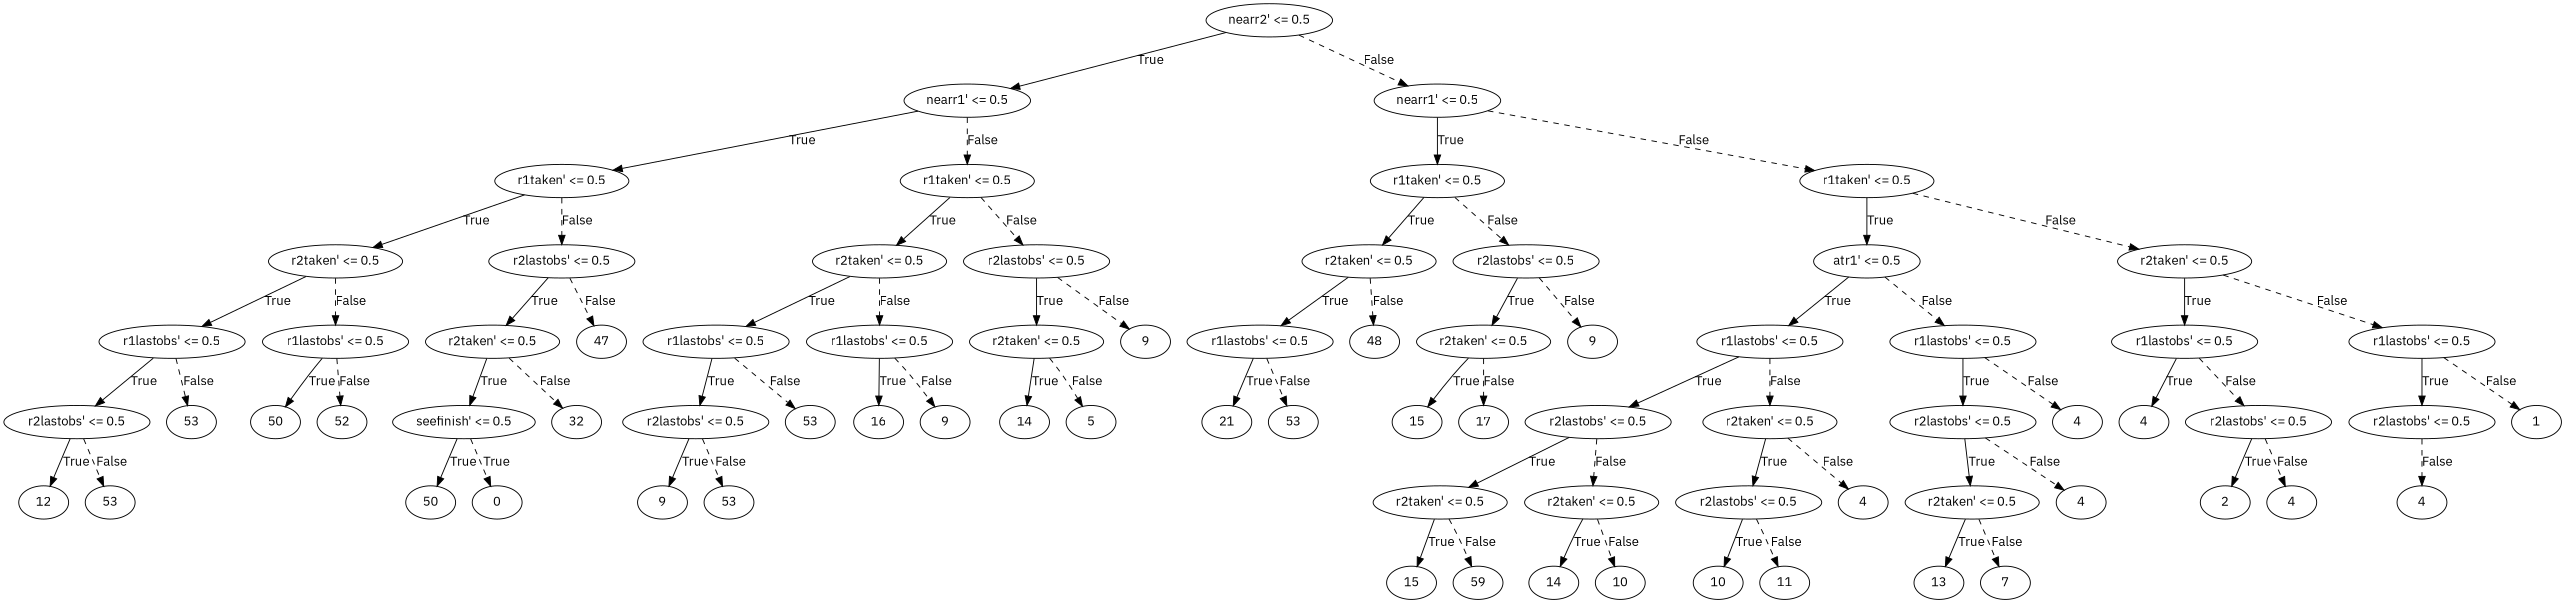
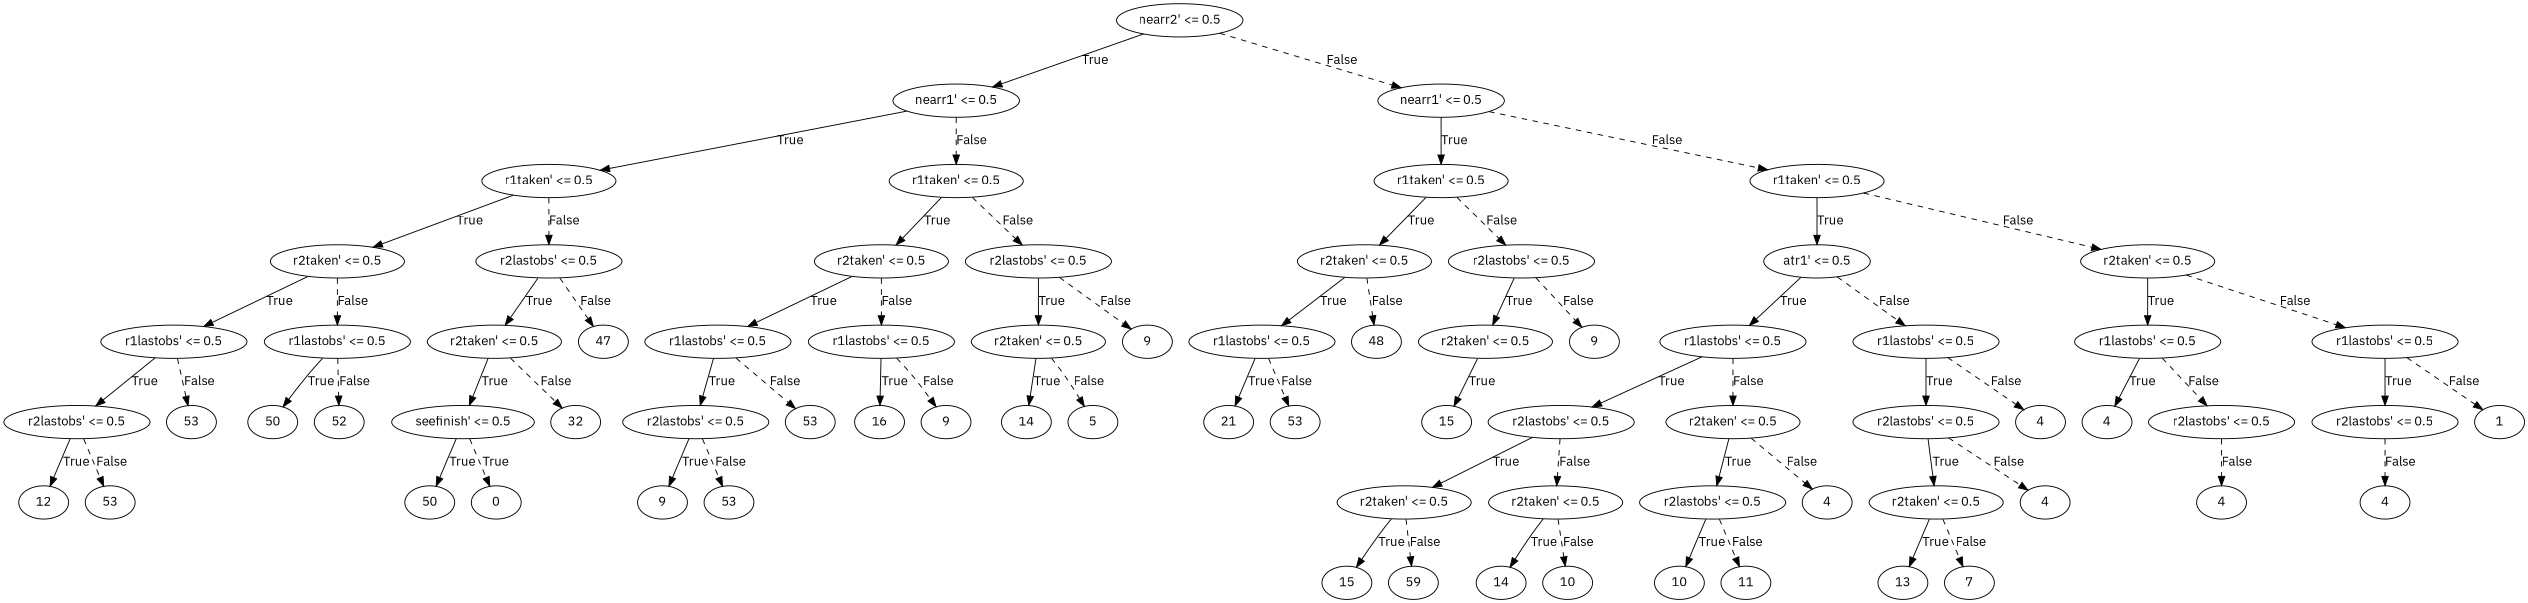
node "17": removed
node "2": removed
